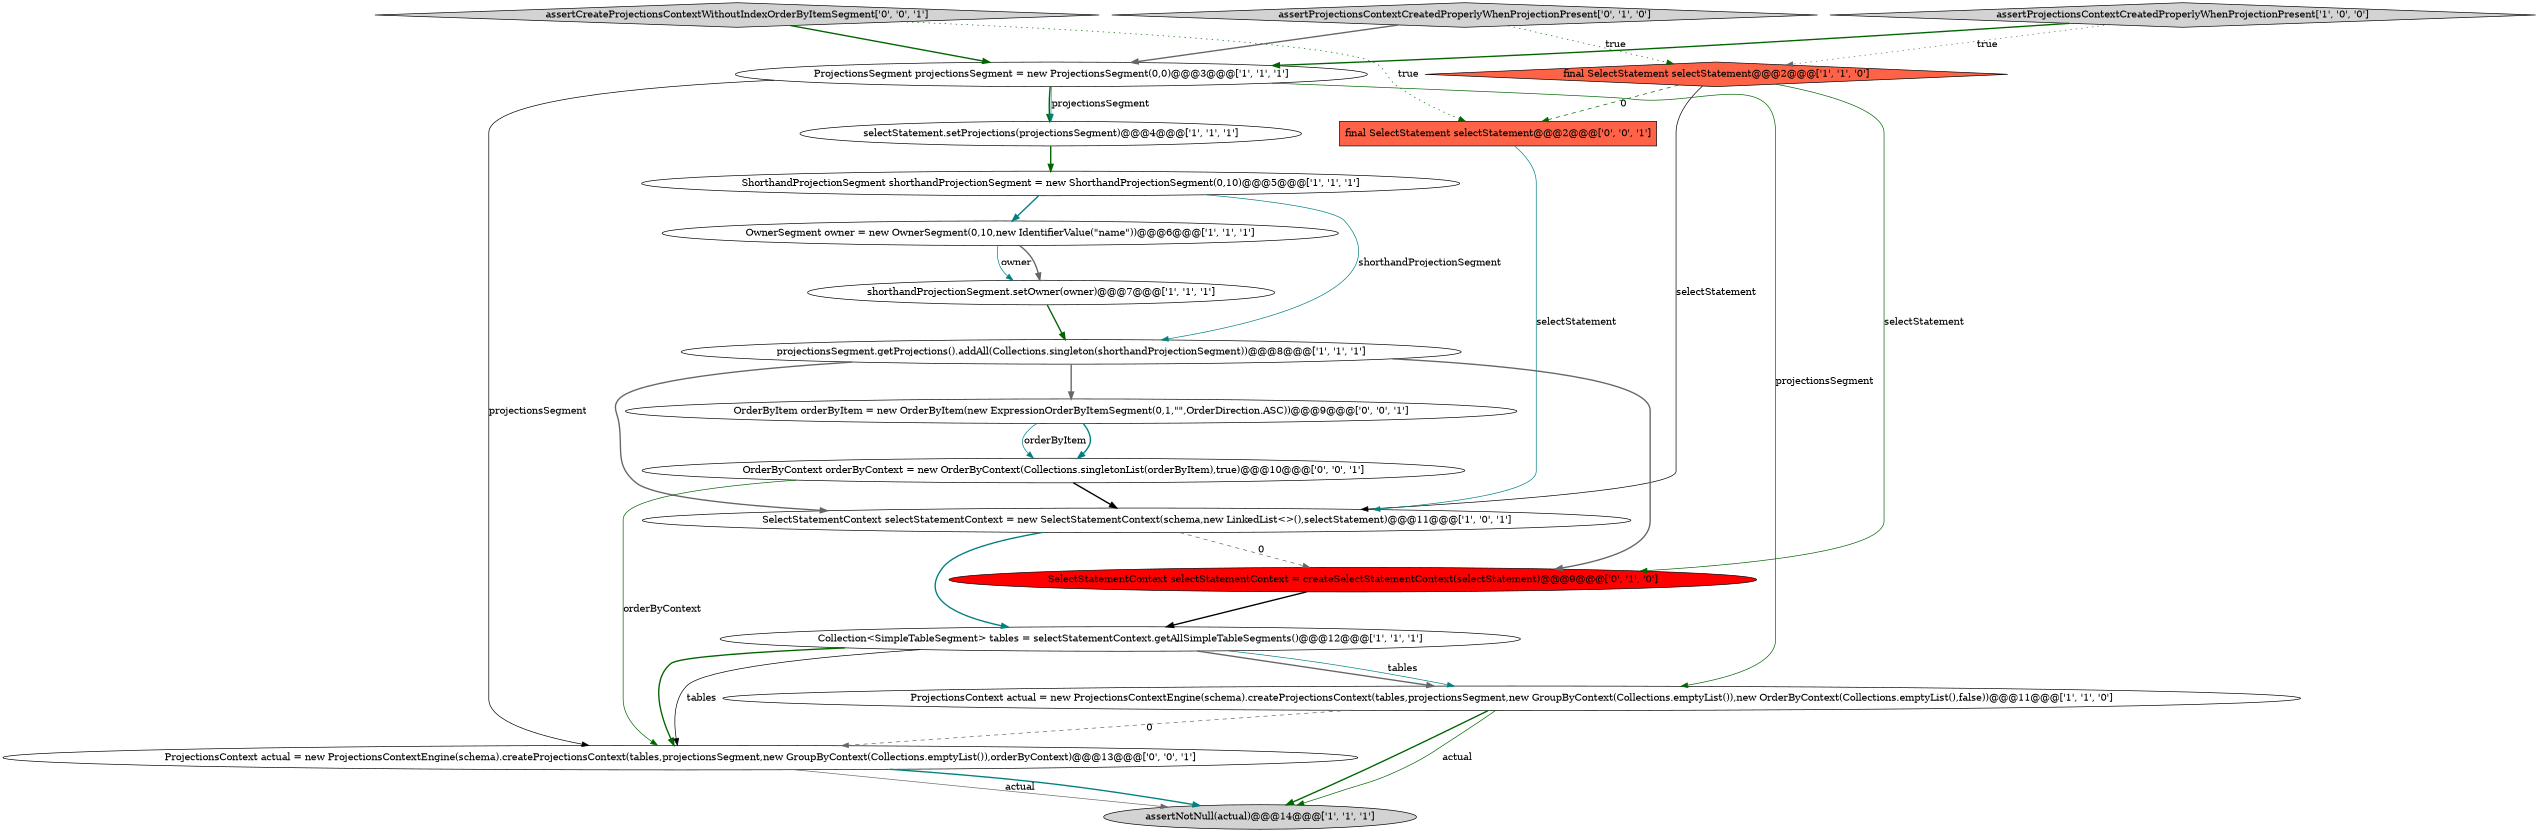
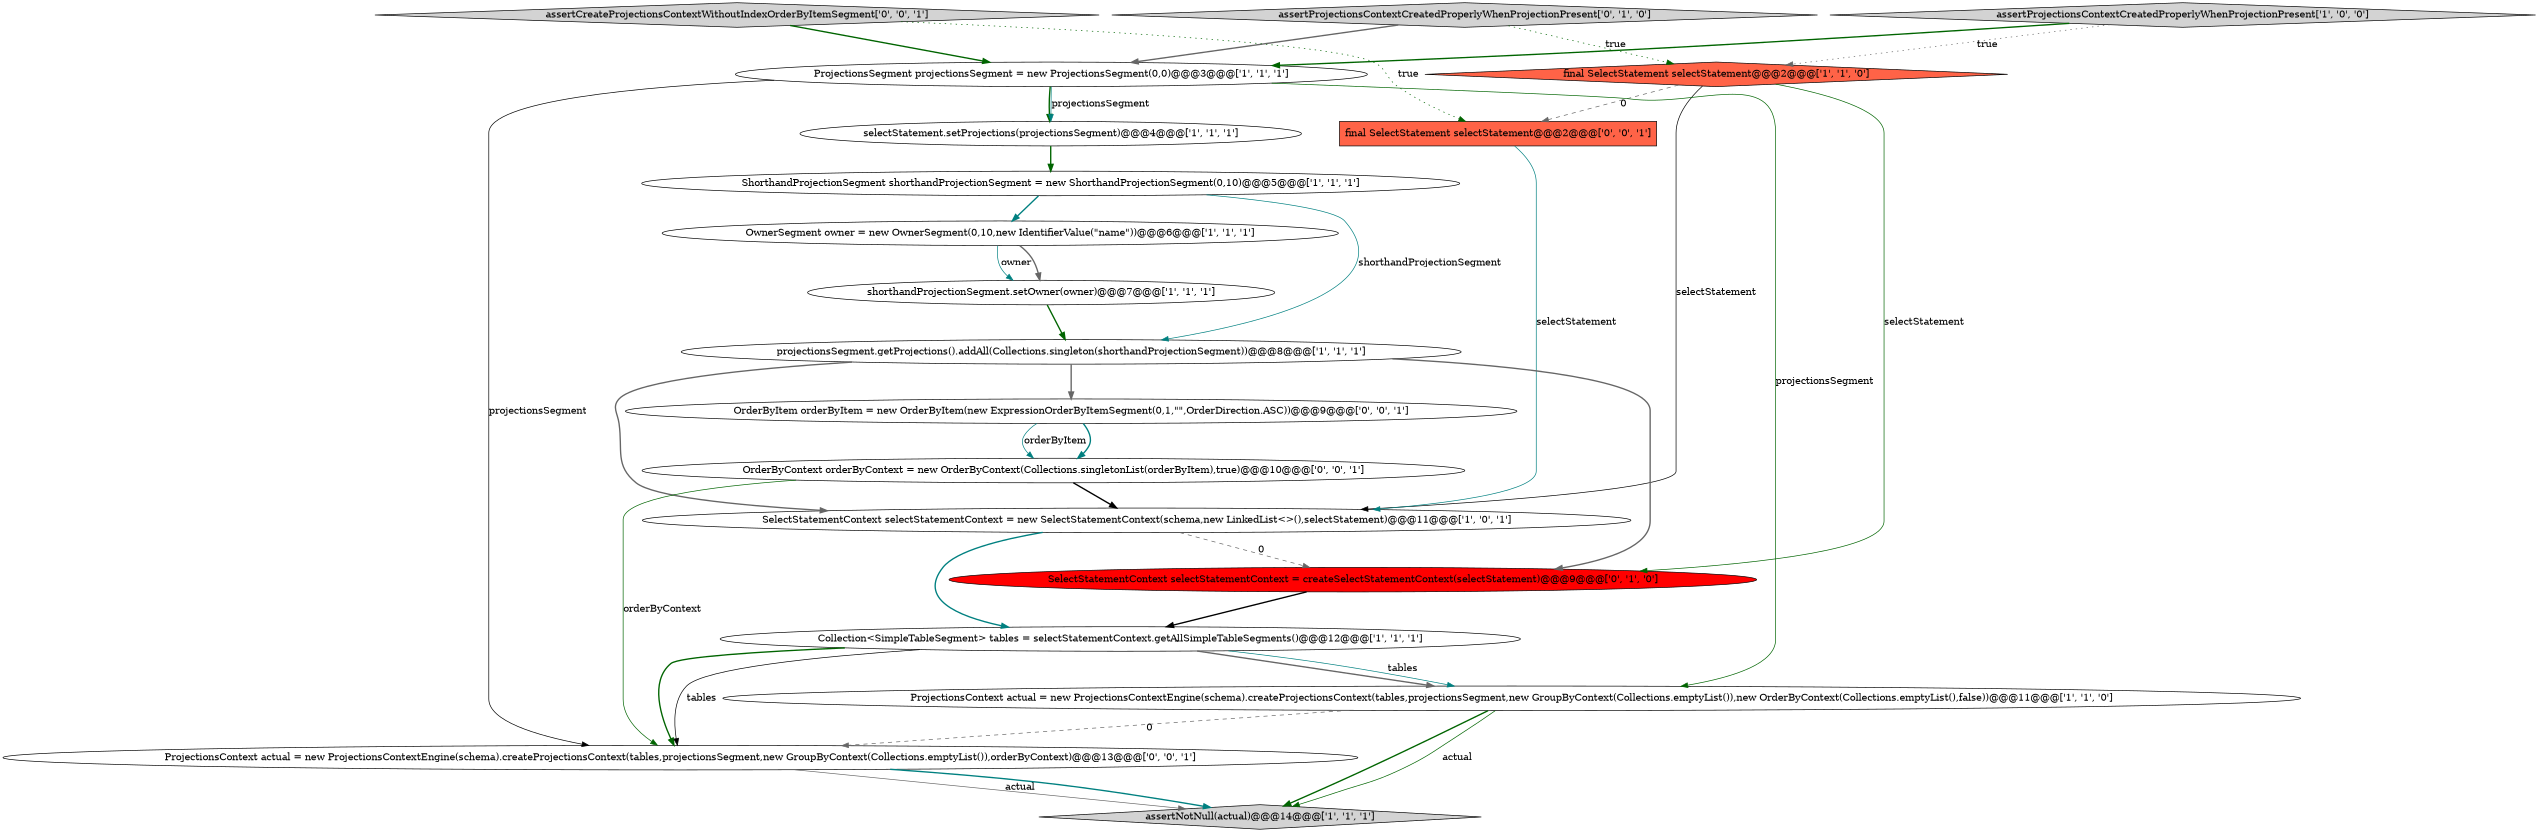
edge "final SelectStatement selectStatement@@@2@@@['1', '1', '0']" -> "final SelectStatement selectStatement@@@2@@@['0', '0', '1']": color darkgreen -> gray40
node "assertNotNull(actual)@@@14@@@['1', '1', '1']": shape ellipse -> diamond
